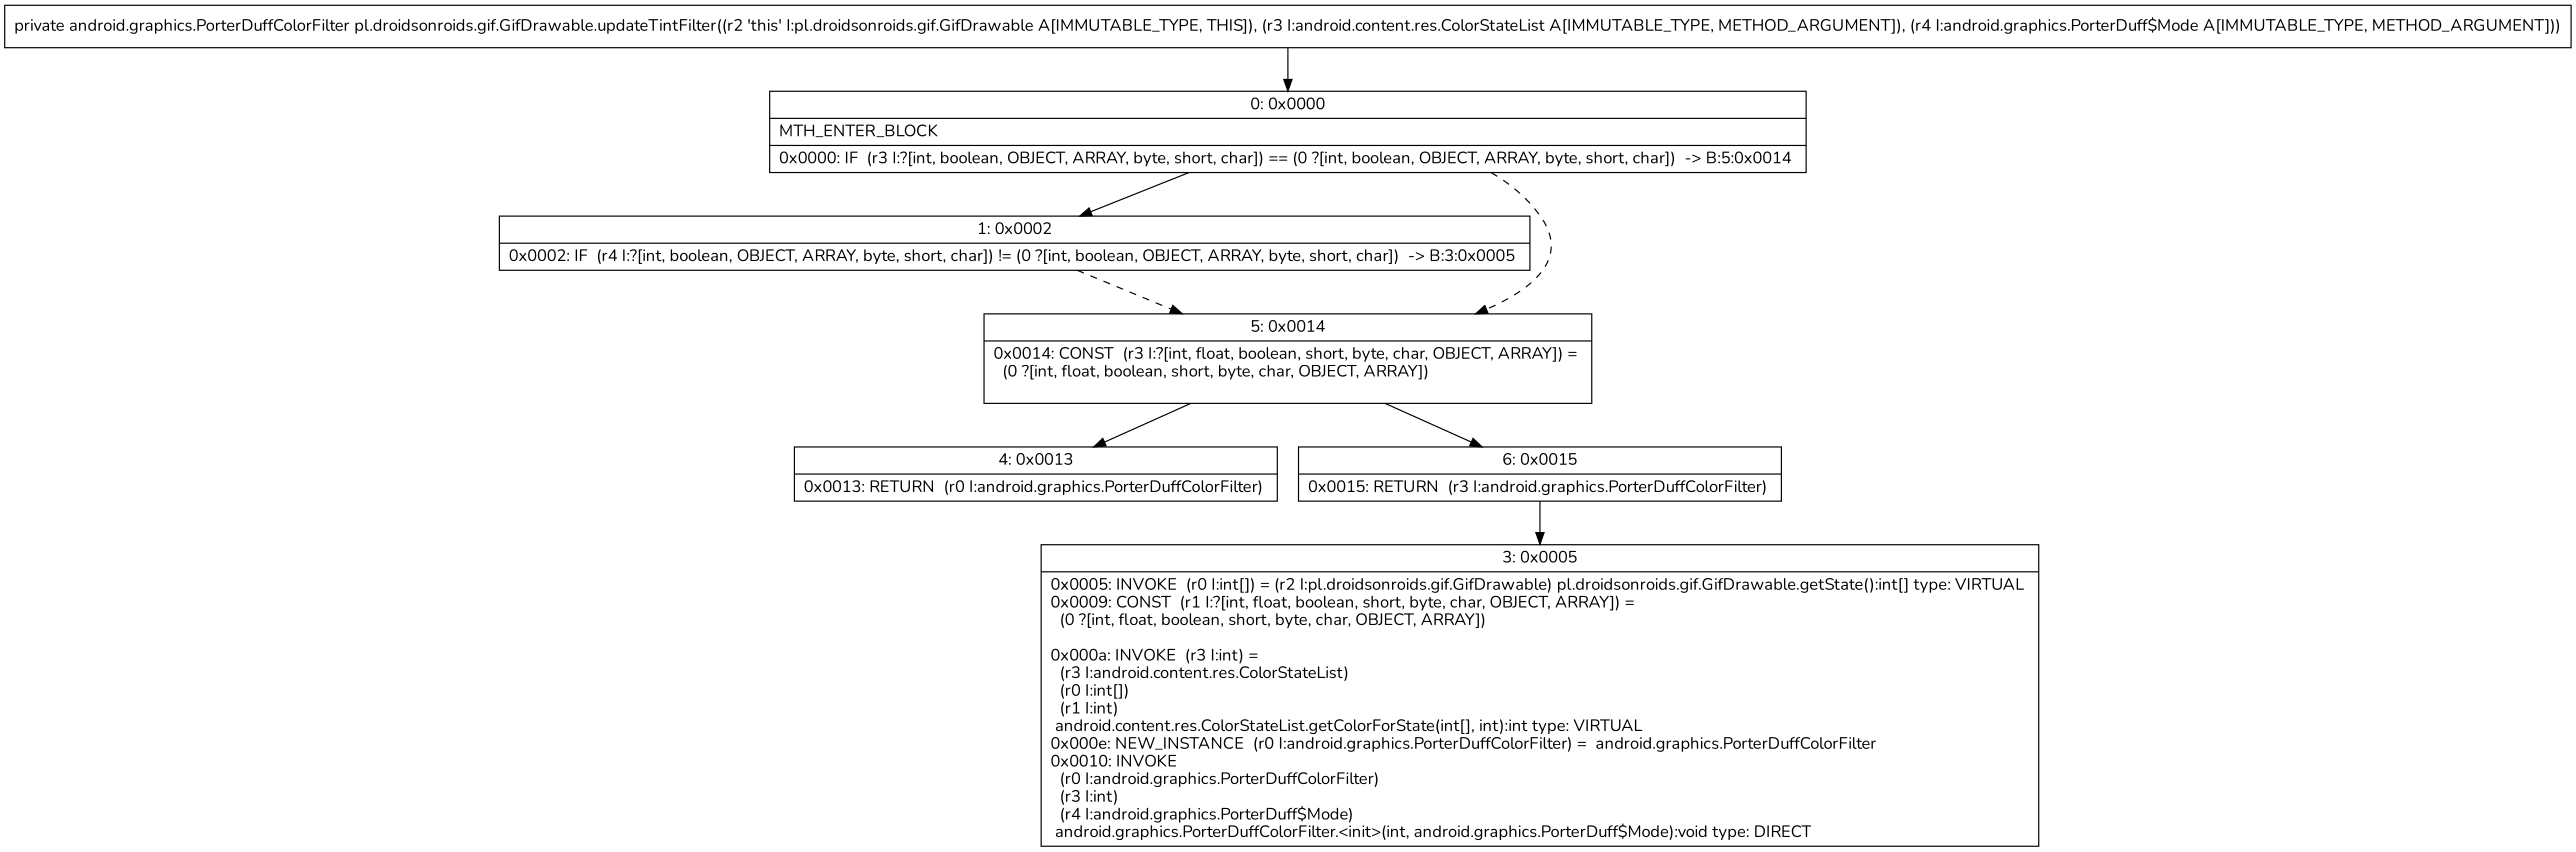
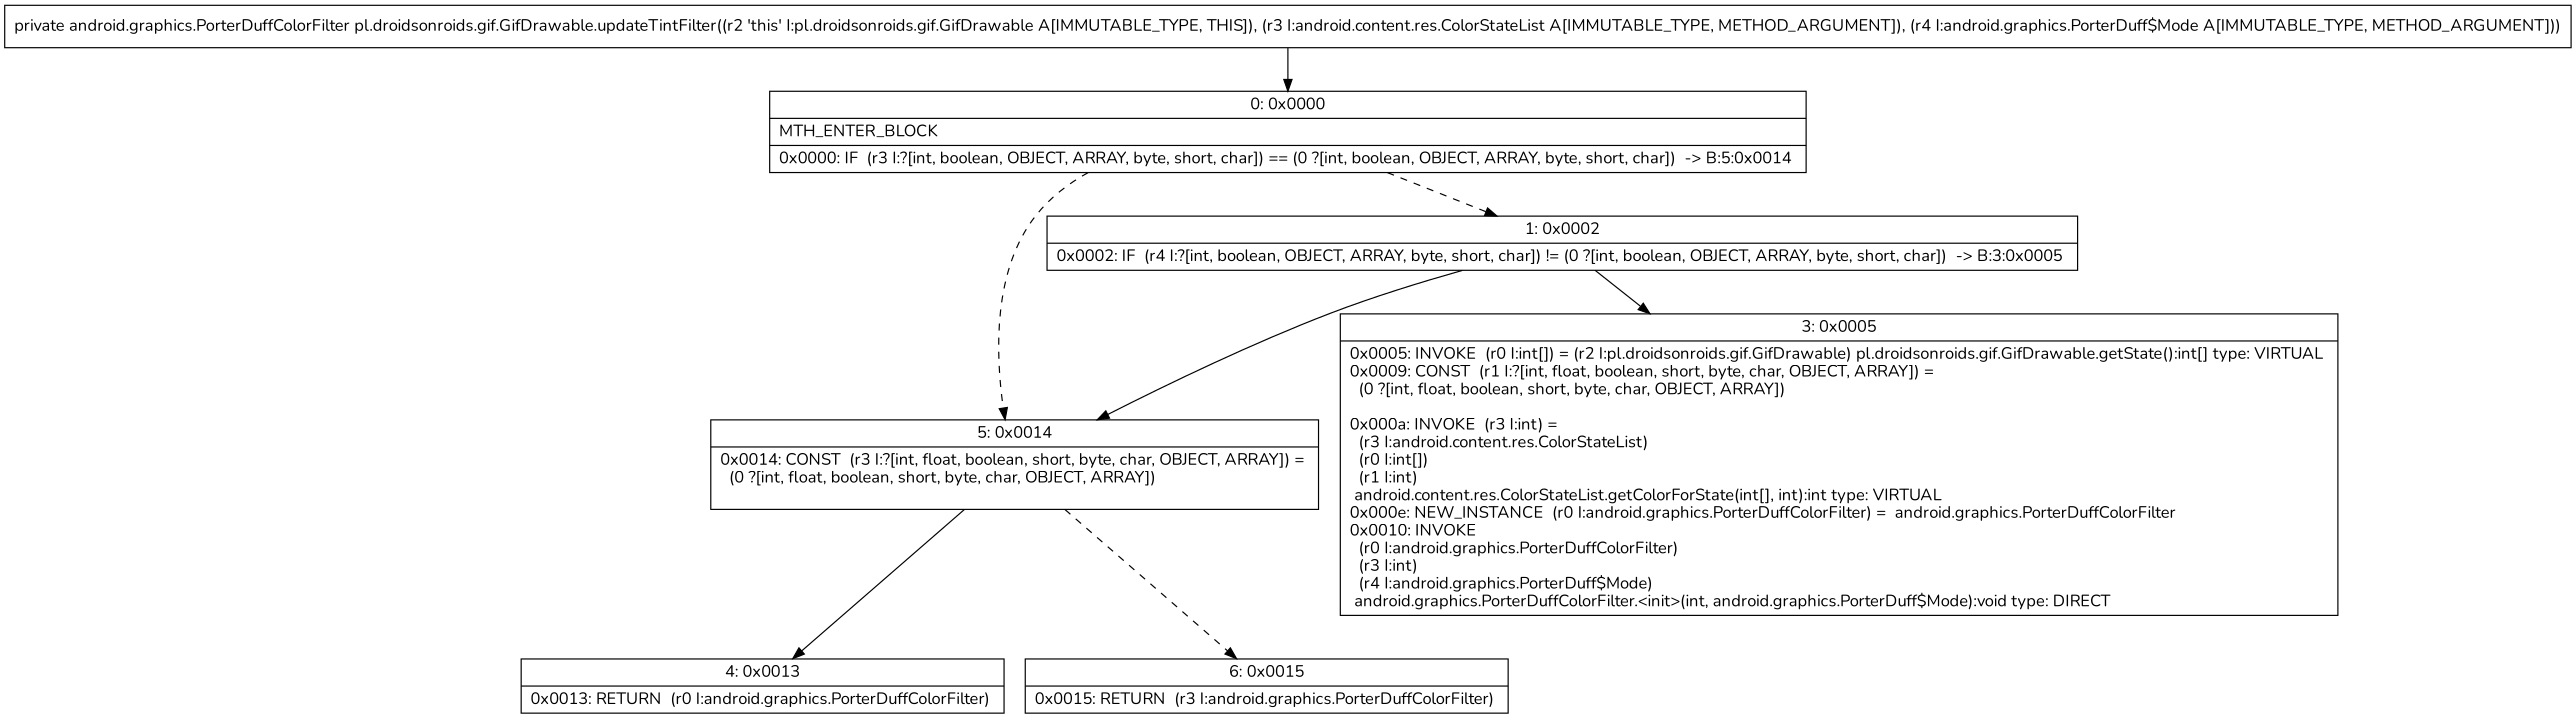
edge "0: 0x0000" -> "1: 0x0002": style solid -> dashed
edge "1: 0x0002" -> "5: 0x0014": style dashed -> solid
edge "5: 0x0014" -> "6: 0x0015": style solid -> dashed
edge "6: 0x0015" -> "3: 0x0005": now "1: 0x0002" -> "3: 0x0005"
